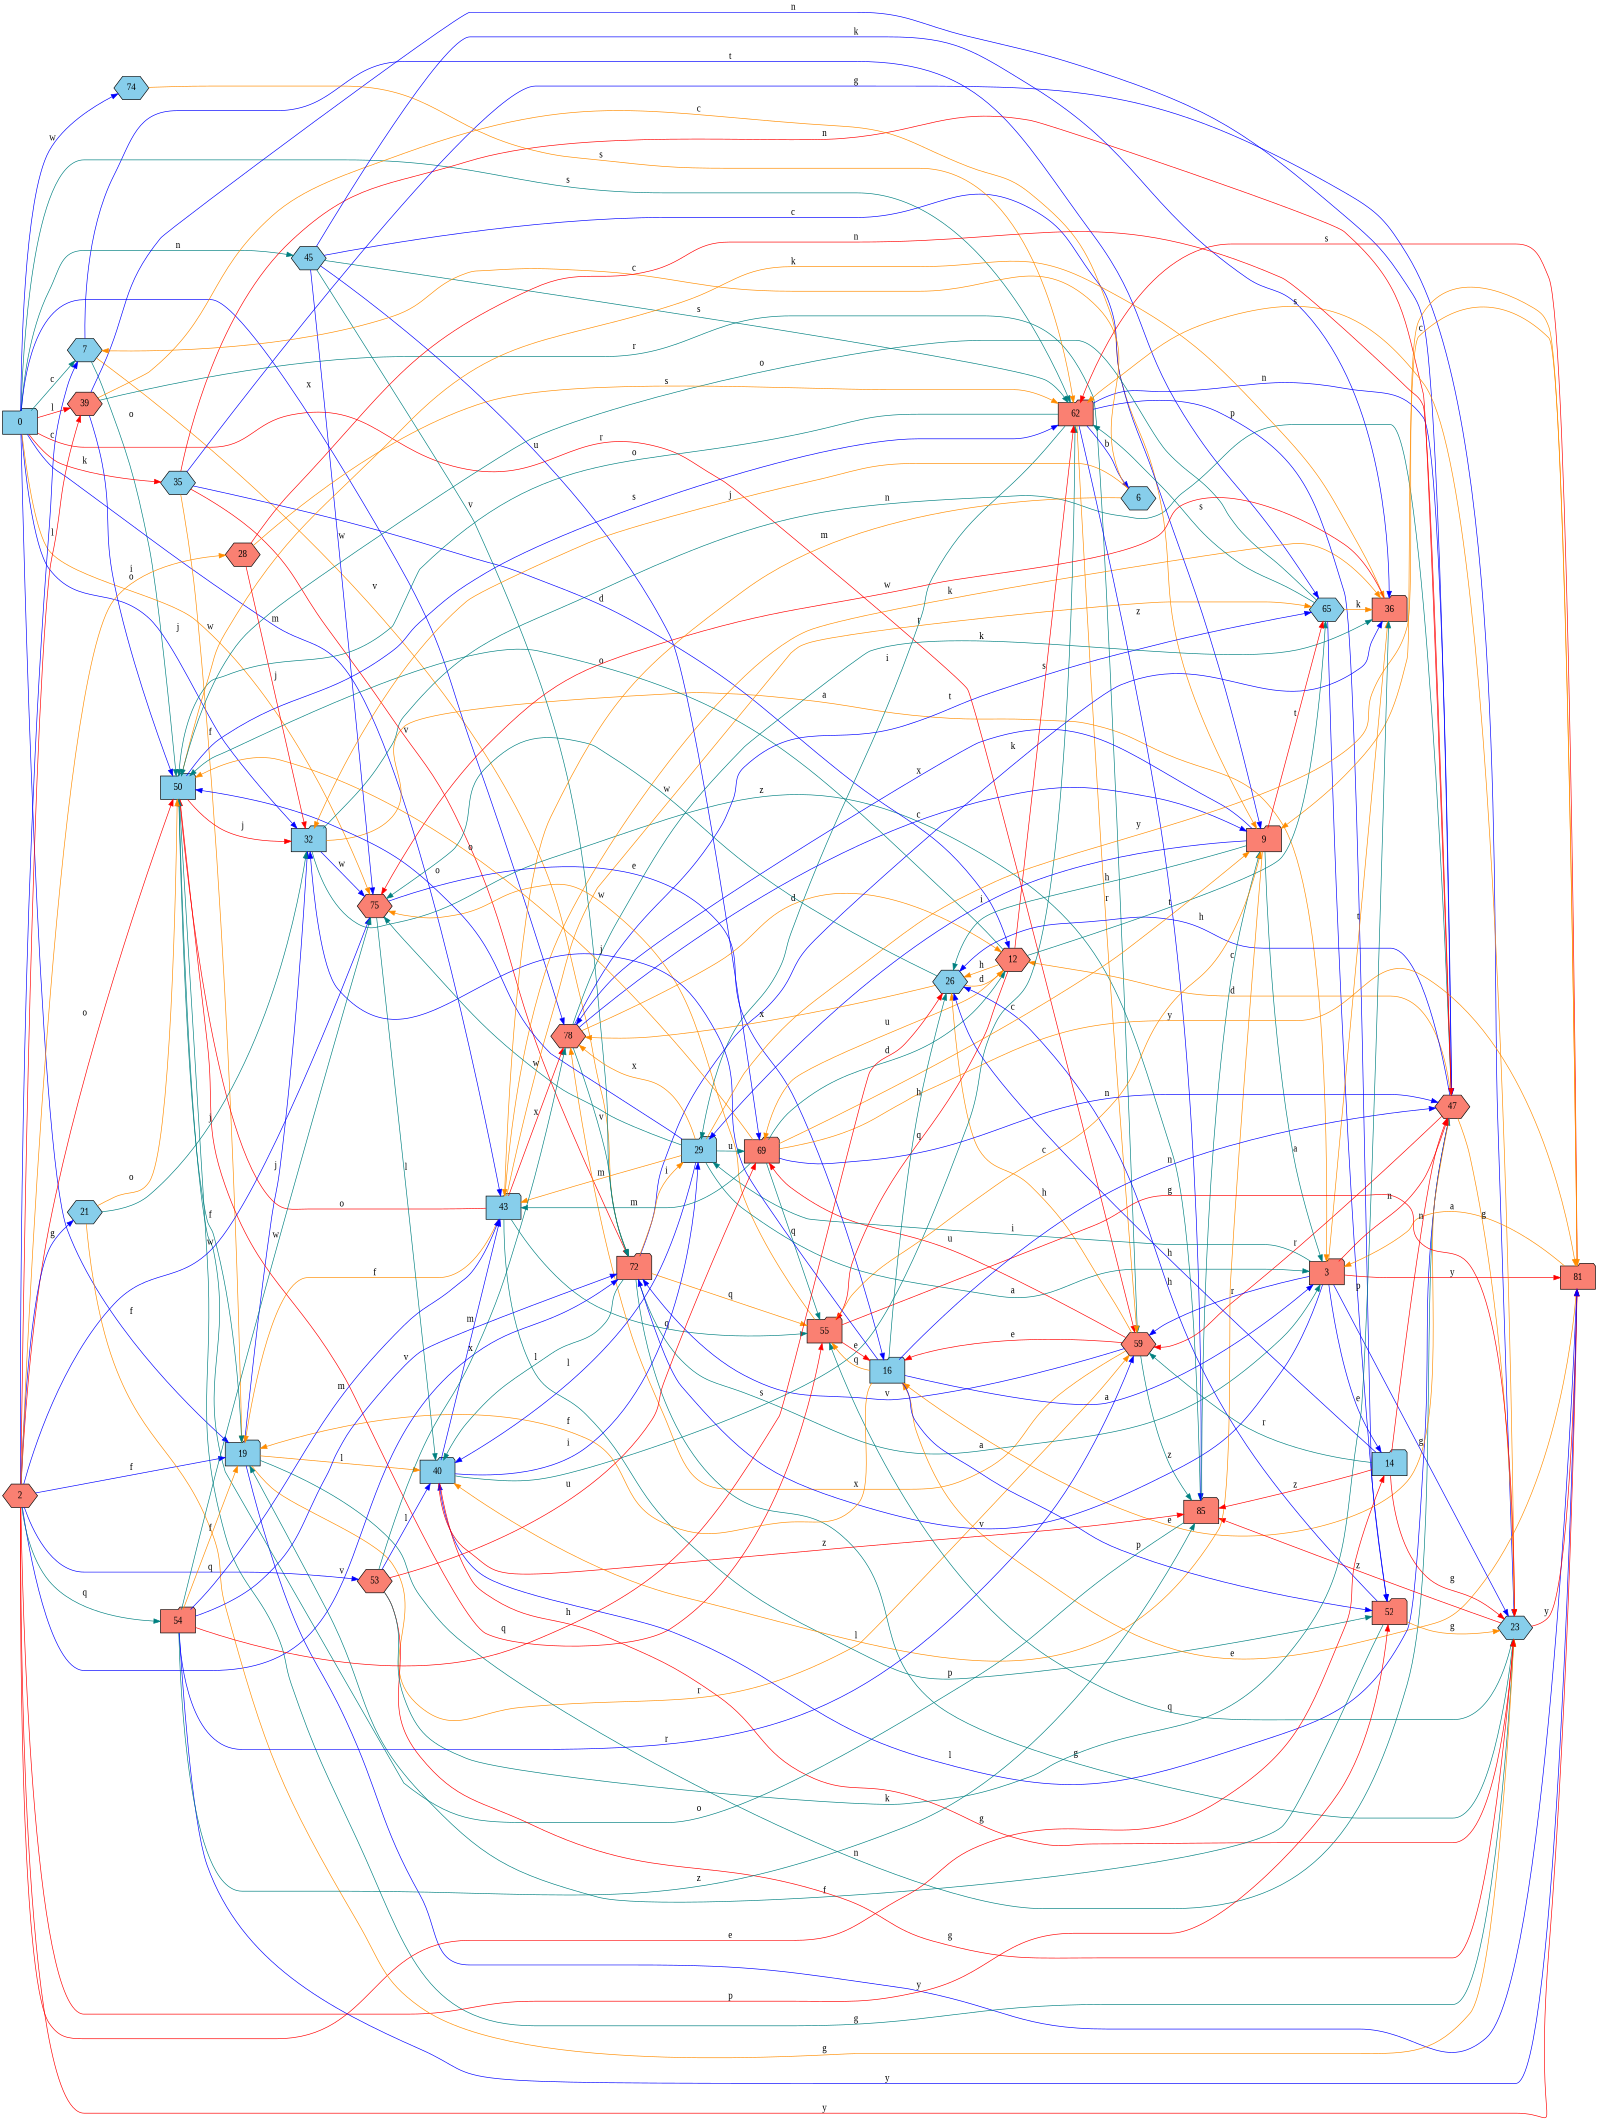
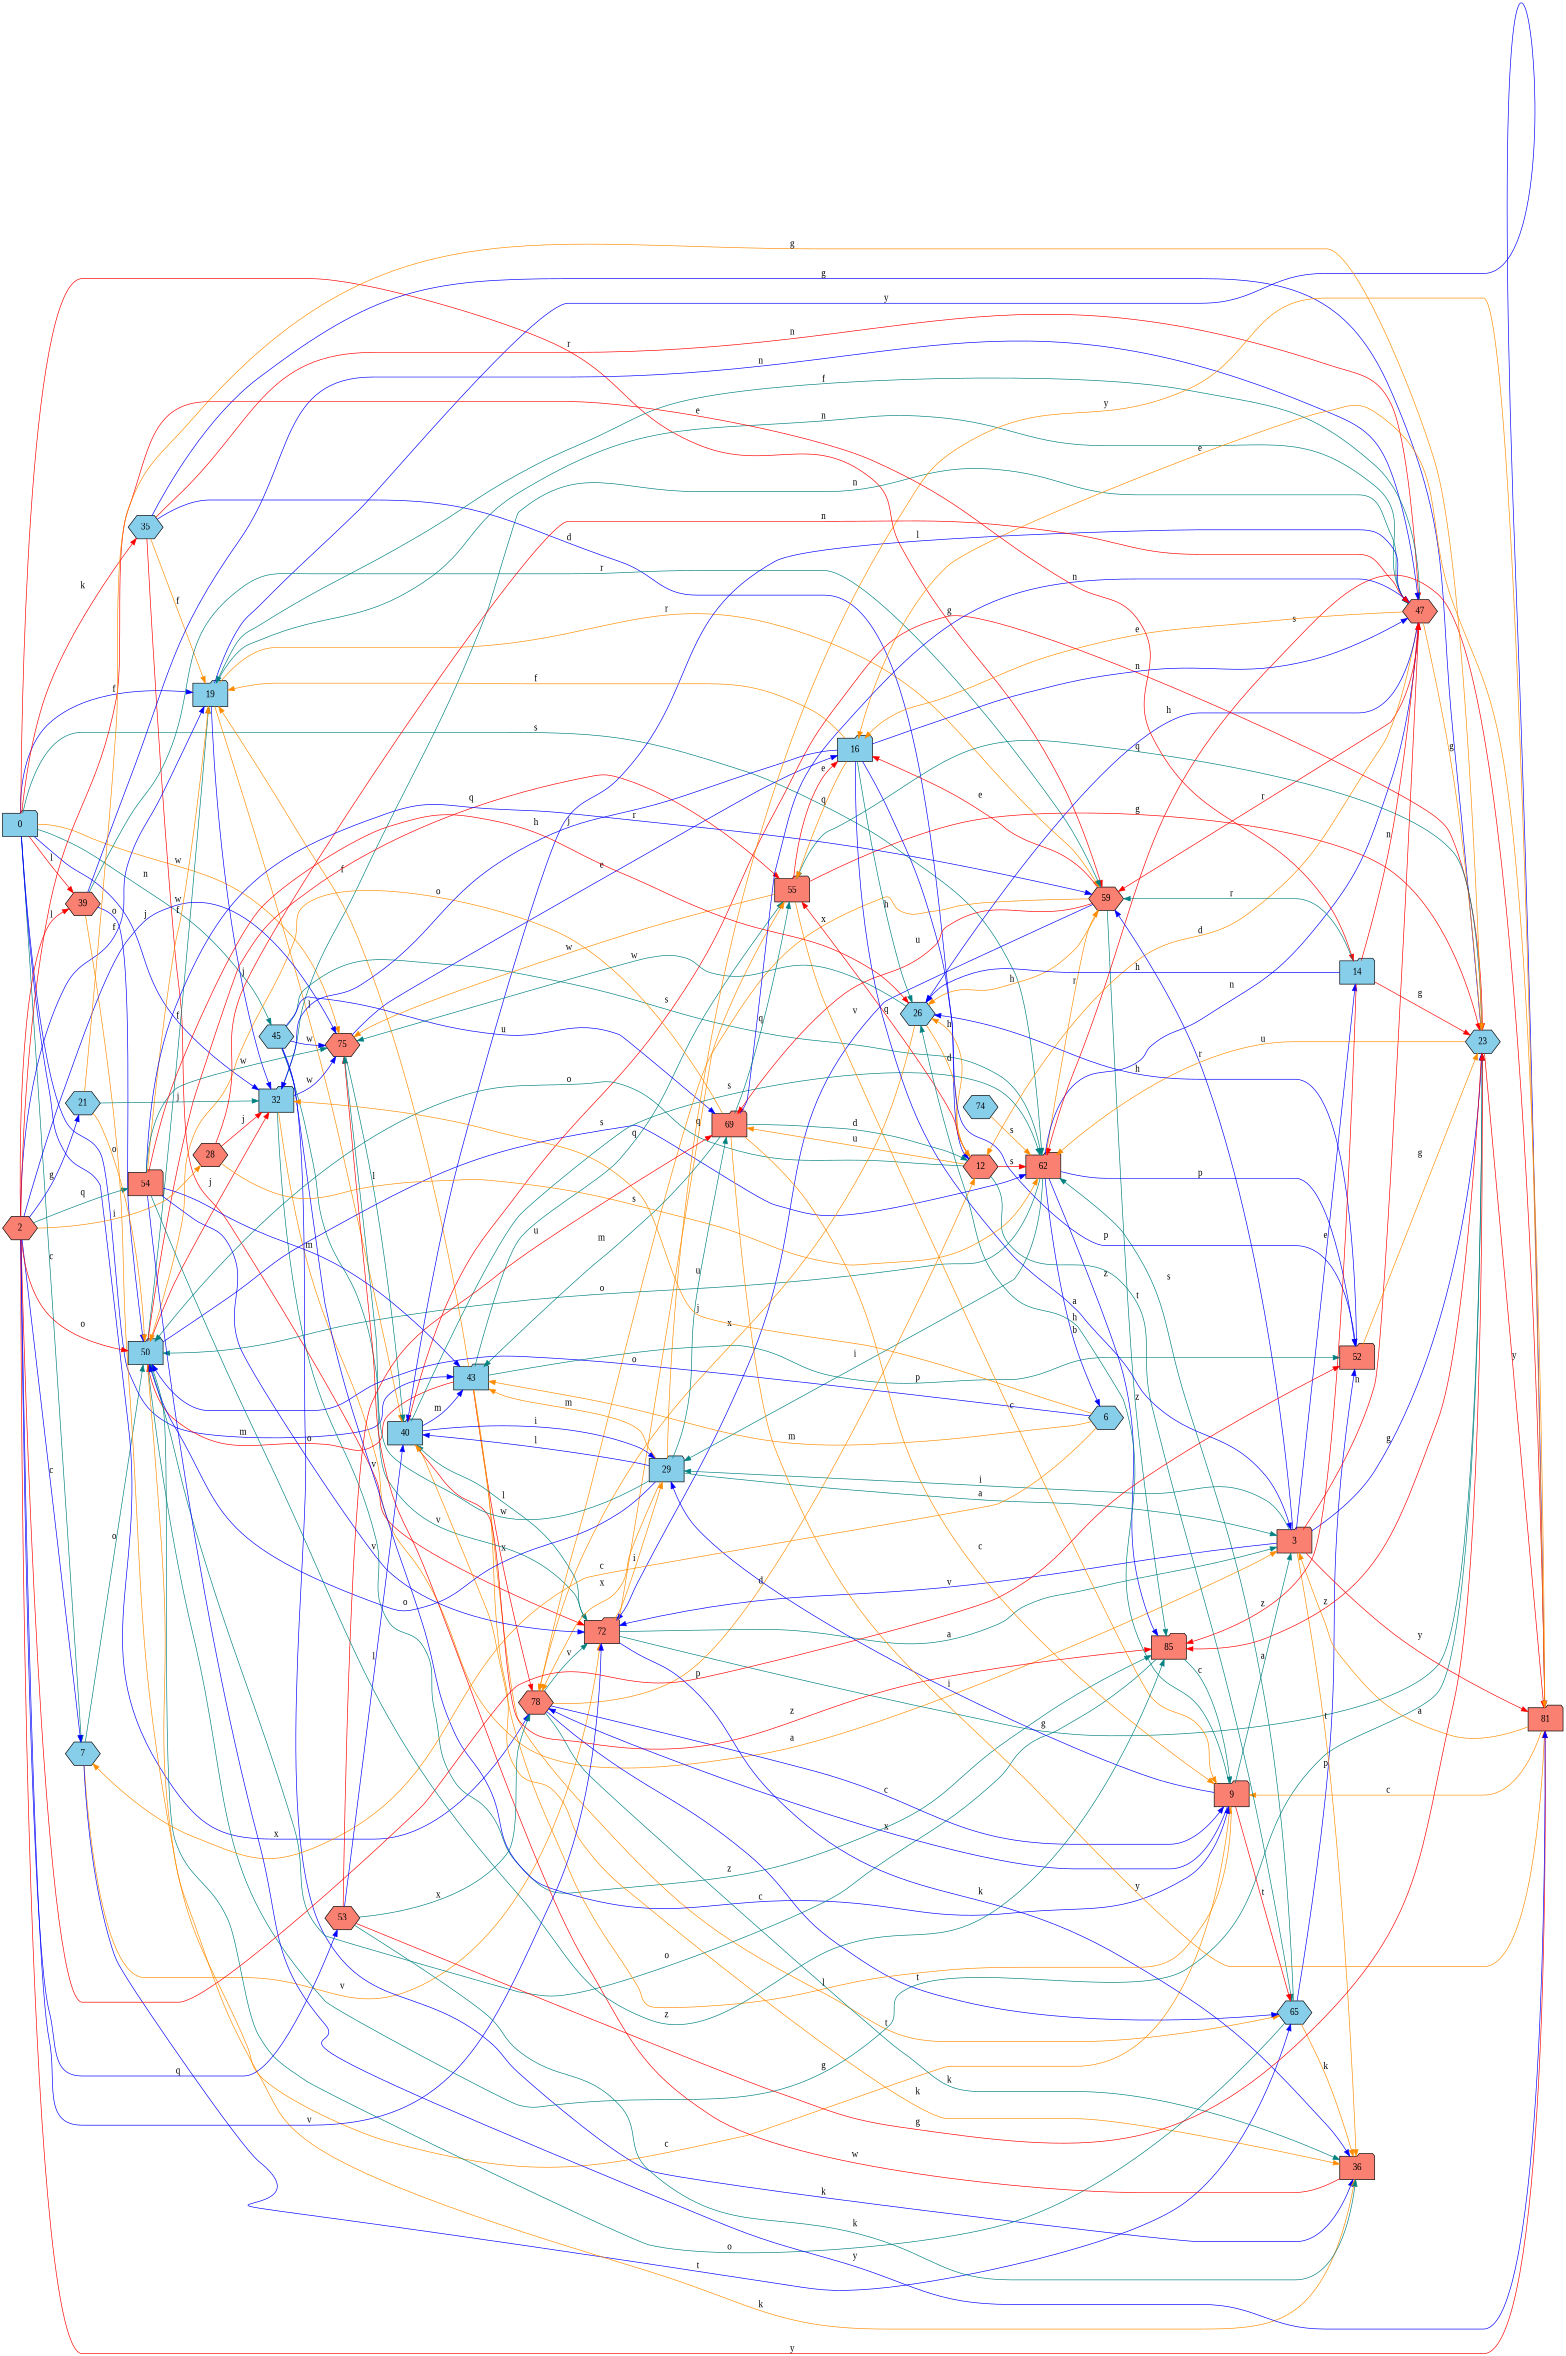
edge "0" -> "74": removed, label "w"
edge "23" -> "62": label "s" -> "u"
edge "6" -> "50": added, label "o"
edge "52" -> "19": now "47" -> "19"
